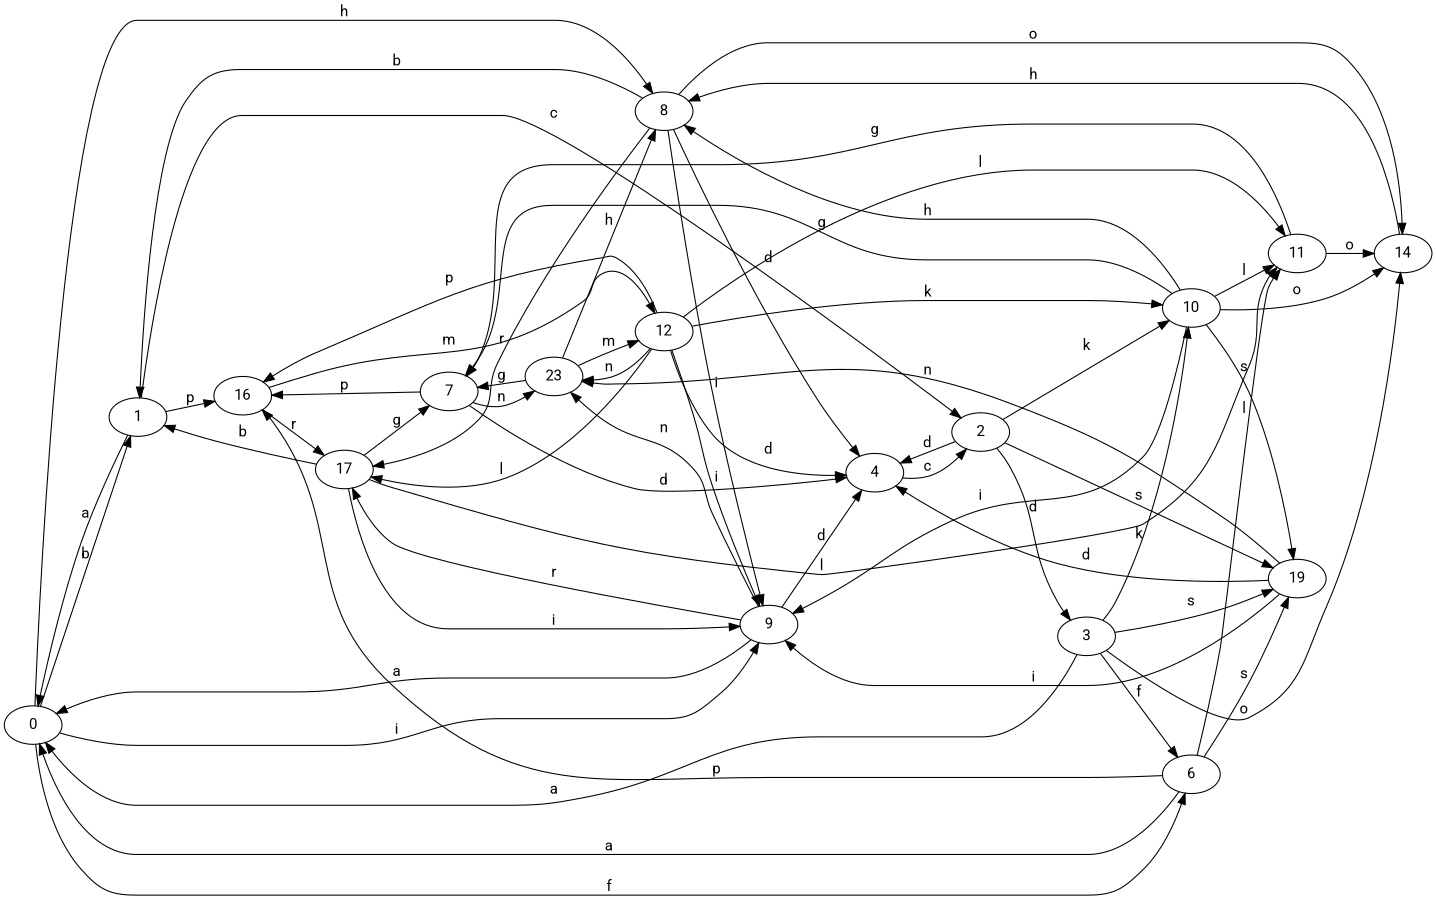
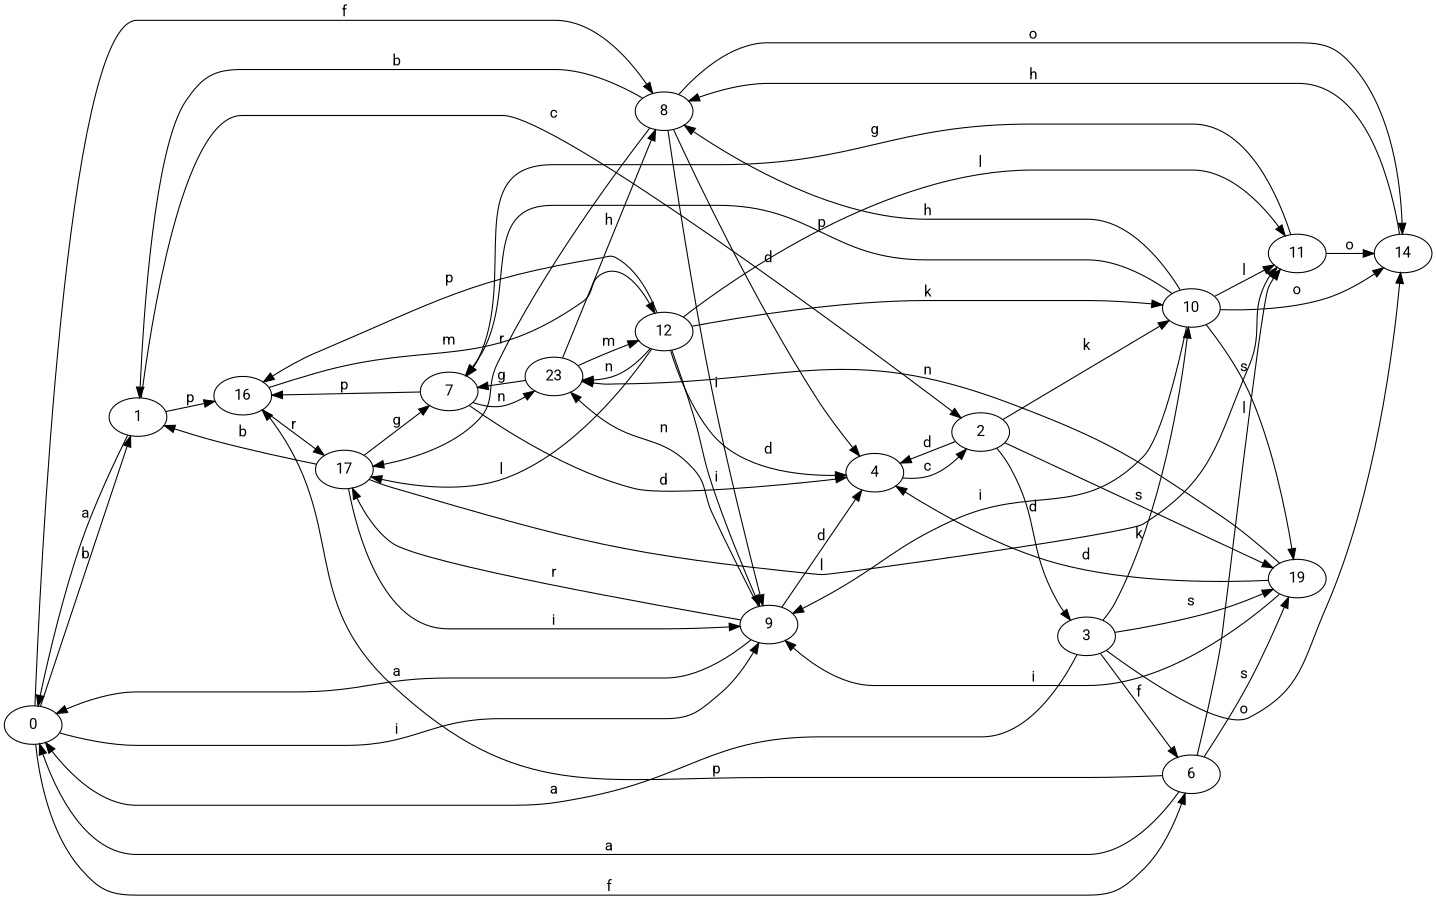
edge "0" -> "8": label "h" -> "f"
edge "10" -> "7": label "g" -> "p"
